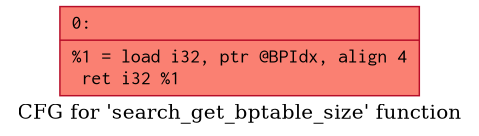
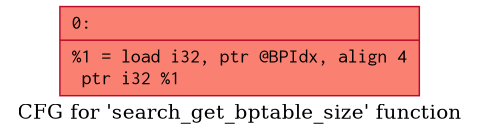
node "0:": text "ret i32 %1" -> "ptr i32 %1"
